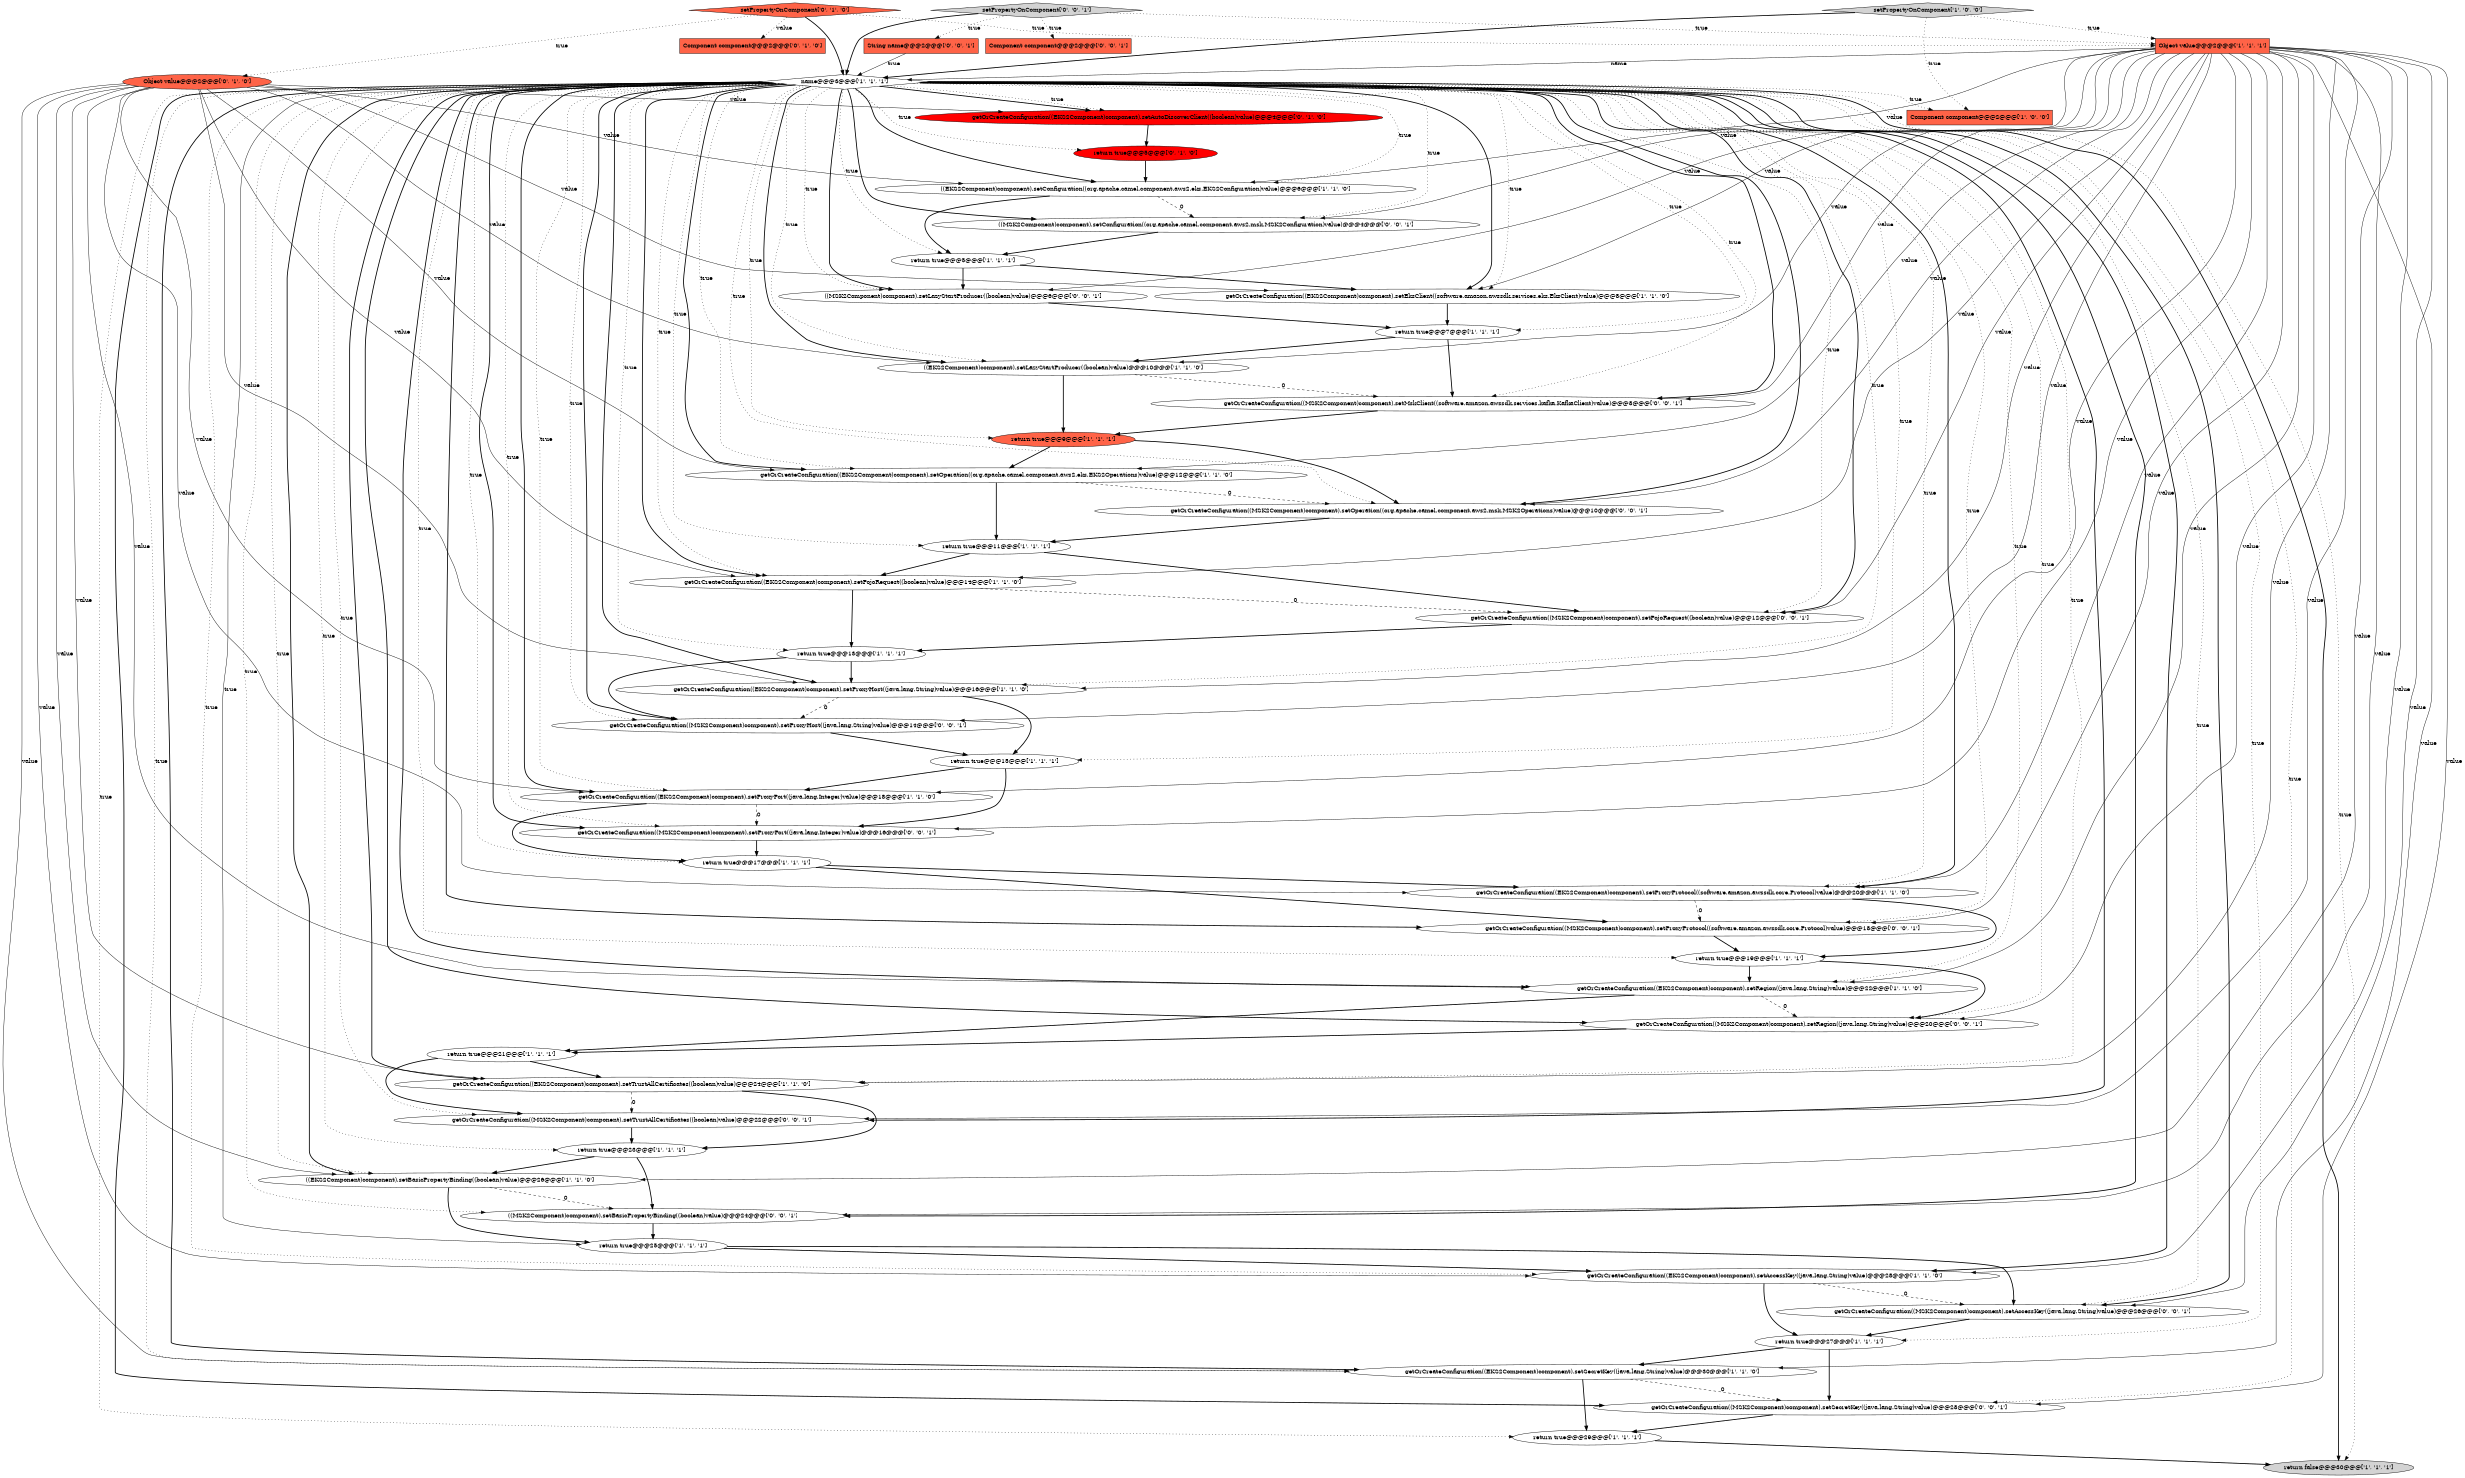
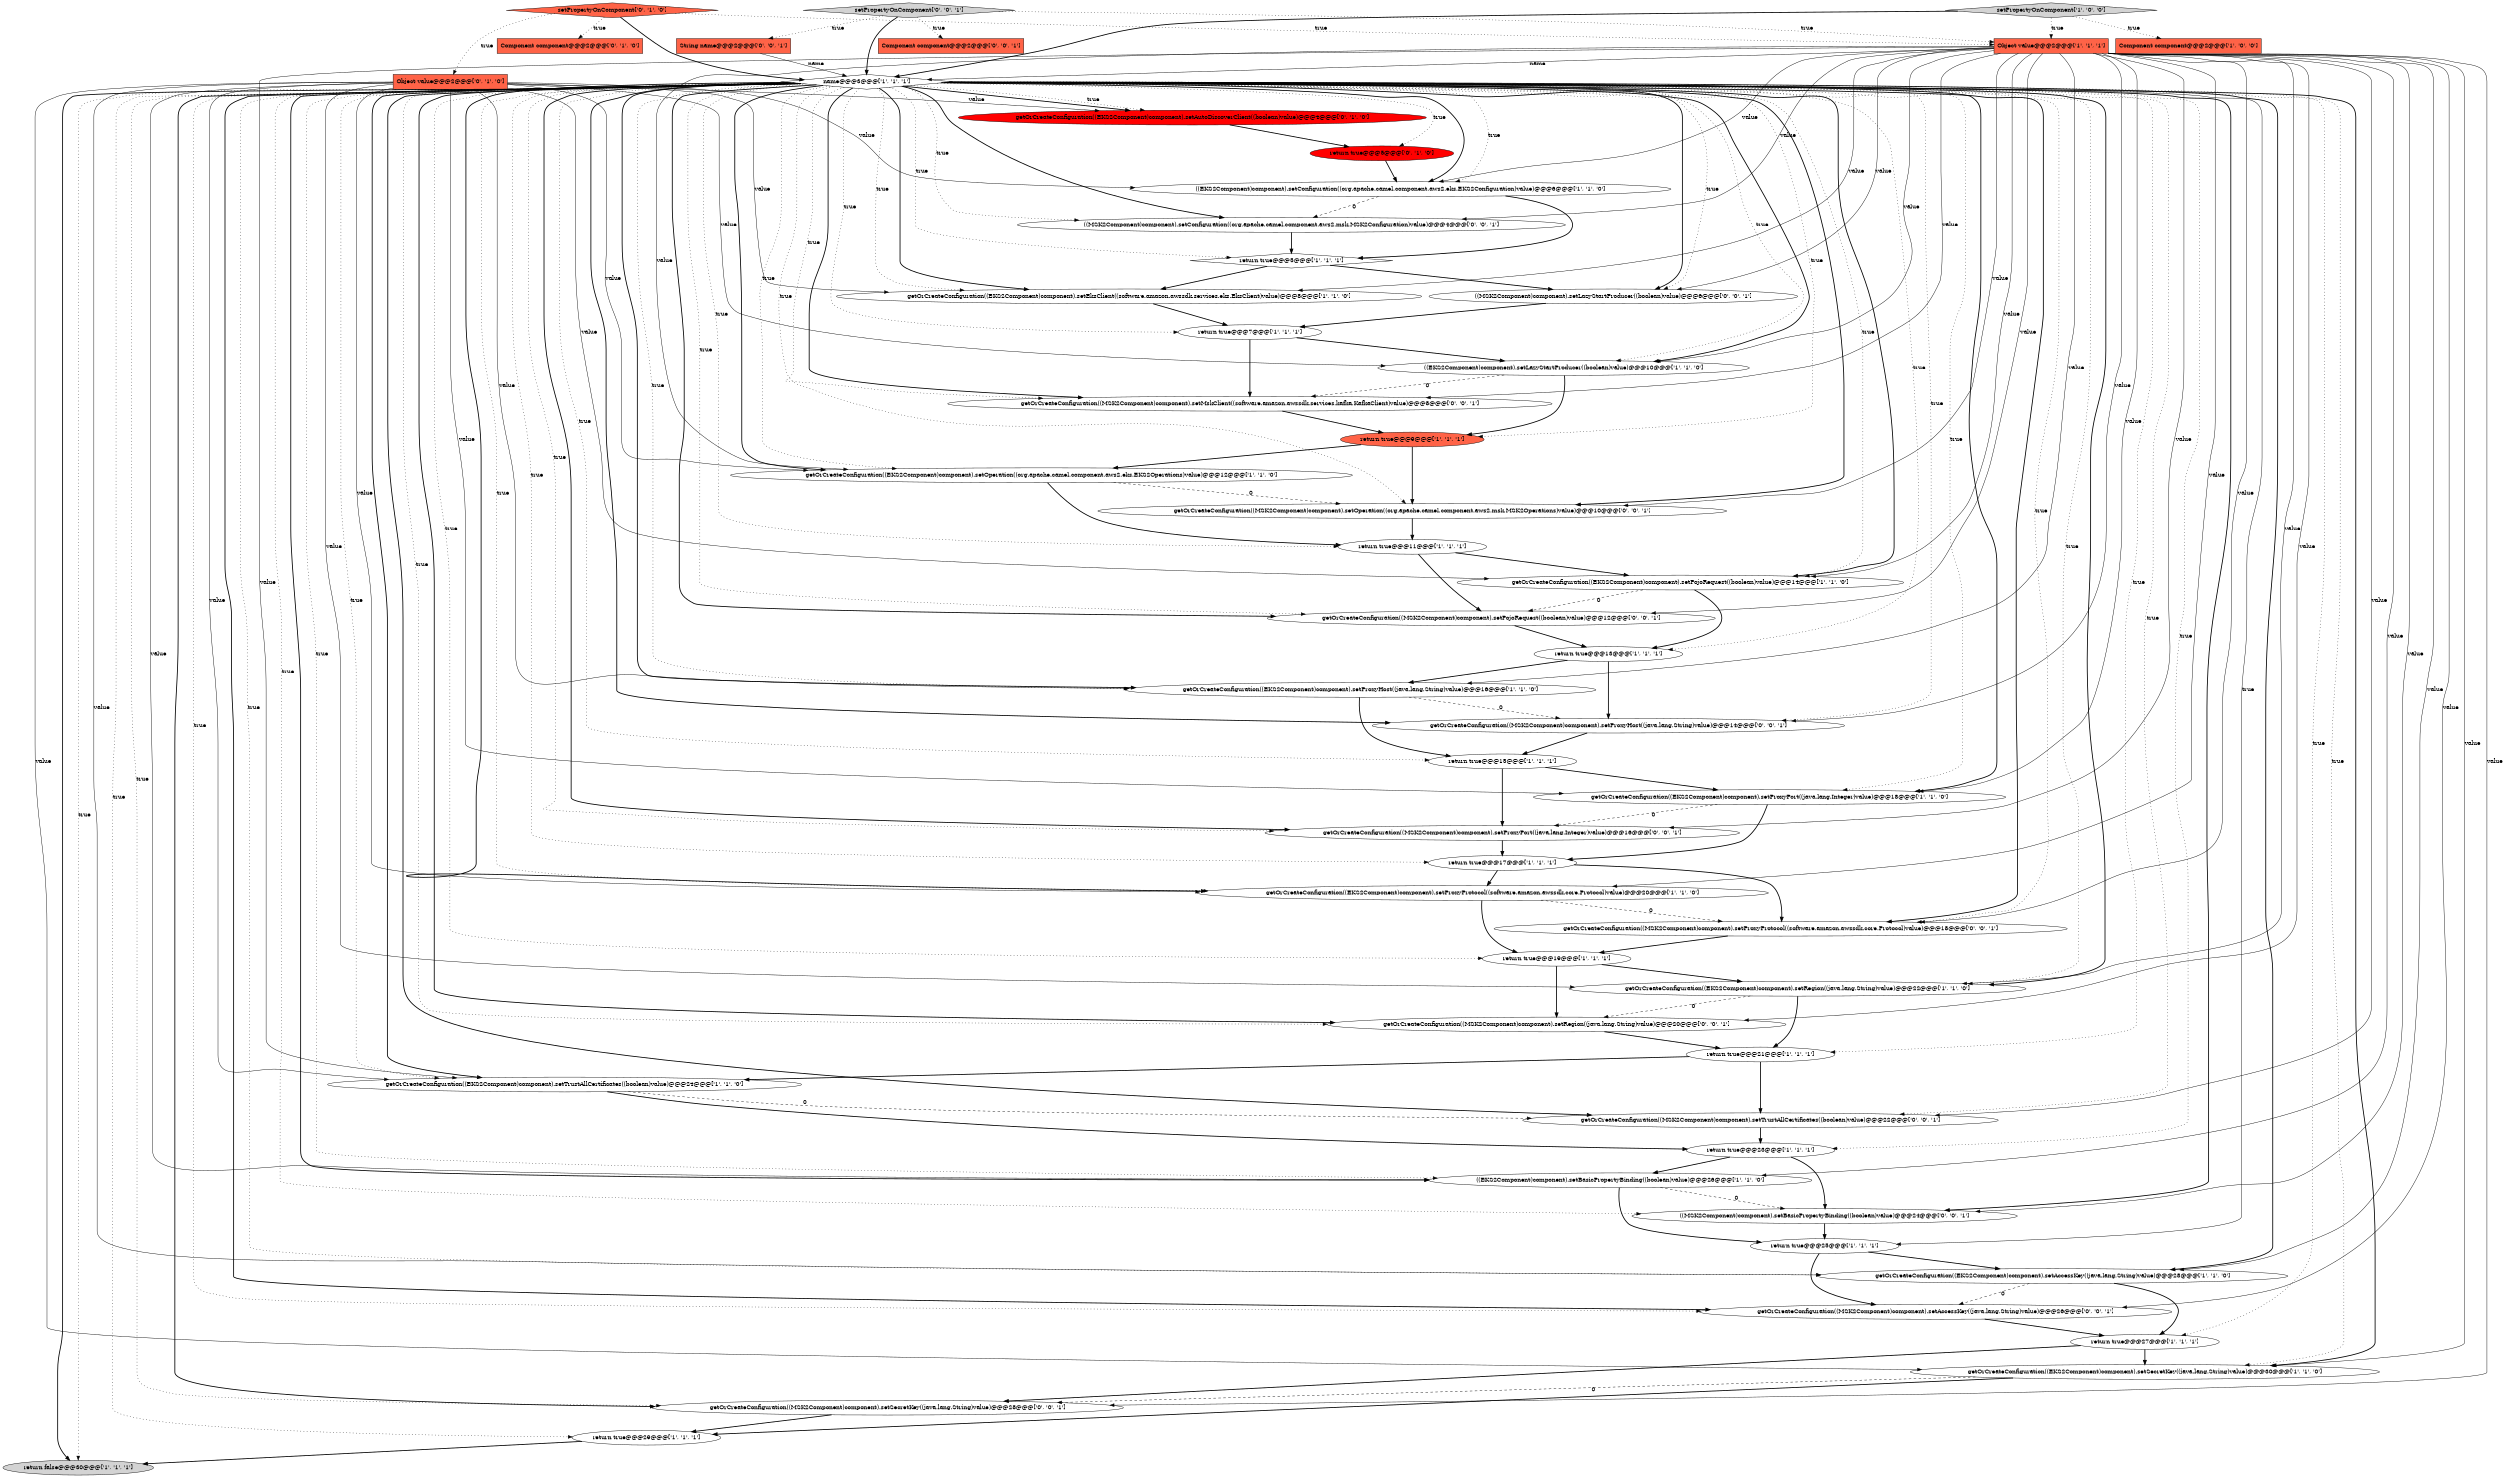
edge "setPropertyOnComponent['0', '1', '0']" -> "Component component@@@2@@@['0', '1', '0']": label "value" -> "true"
edge "String name@@@2@@@['0', '0', '1']" -> "name@@@3@@@['1', '1', '1']": label "true" -> "name"
node "Object value@@@2@@@['0', '1', '0']": shape ellipse -> box
edge "name@@@3@@@['1', '1', '1']" -> "Component component@@@2@@@['1', '0', '0']": now "name@@@3@@@['1', '1', '1']" -> "return true@@@21@@@['1', '1', '1']"
node "return true@@@5@@@['1', '1', '1']": shape ellipse -> diamond
